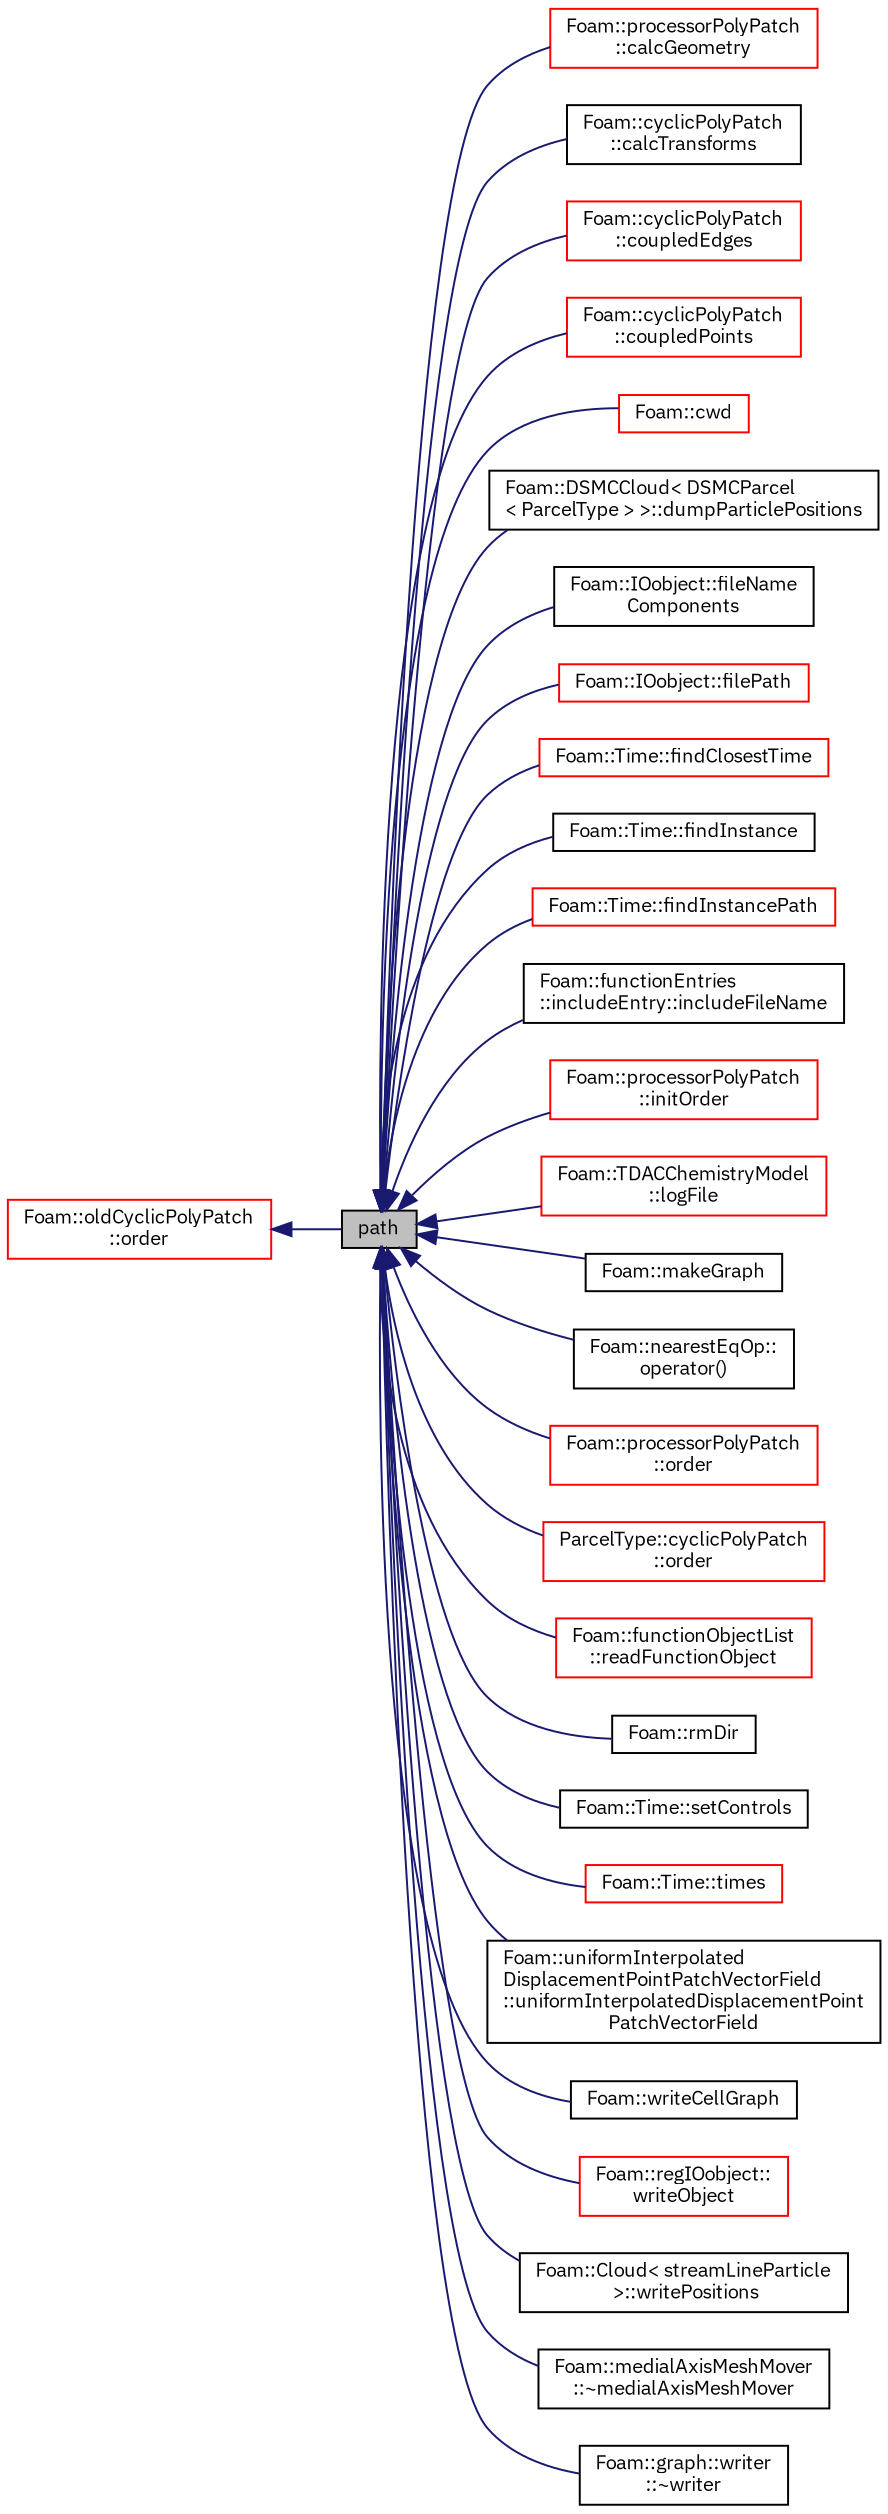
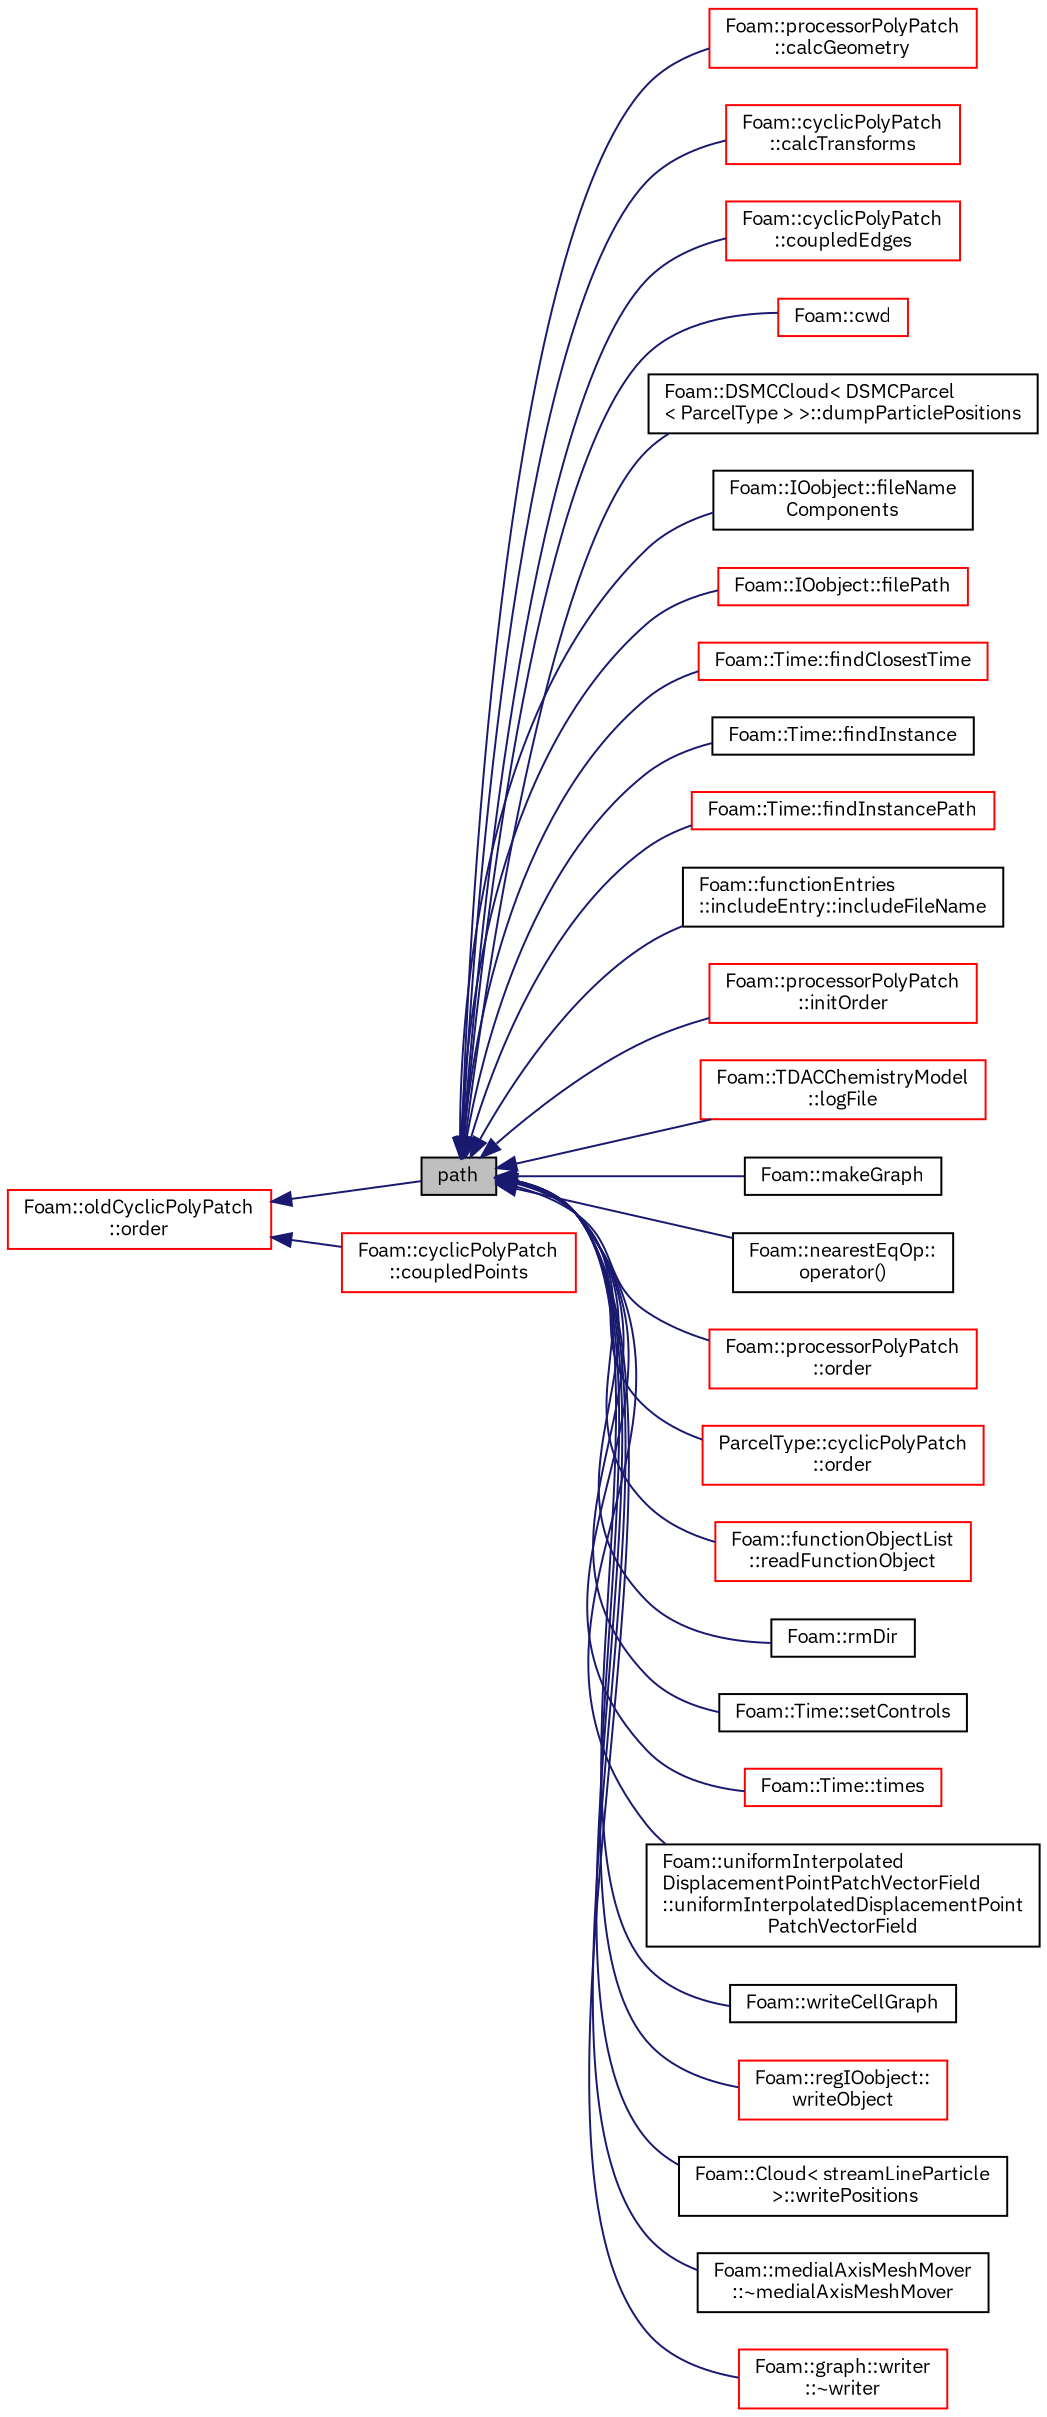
node "Foam::cyclicPolyPatch ::calcTransforms": color black -> red
edge "Foam::cyclicPolyPatch ::coupledPoints" -> "path": now "Foam::cyclicPolyPatch ::coupledPoints" -> "Foam::oldCyclicPolyPatch ::order"
node "Foam::graph::writer ::~writer": color black -> red
